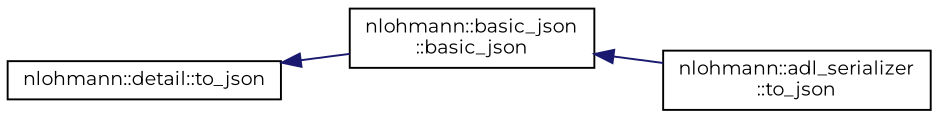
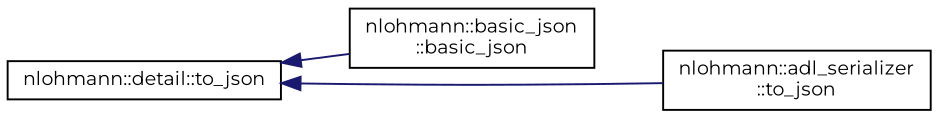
edge "nlohmann::adl_serializer ::to_json" -> "nlohmann::basic_json ::basic_json": now "nlohmann::adl_serializer ::to_json" -> "nlohmann::detail::to_json"
